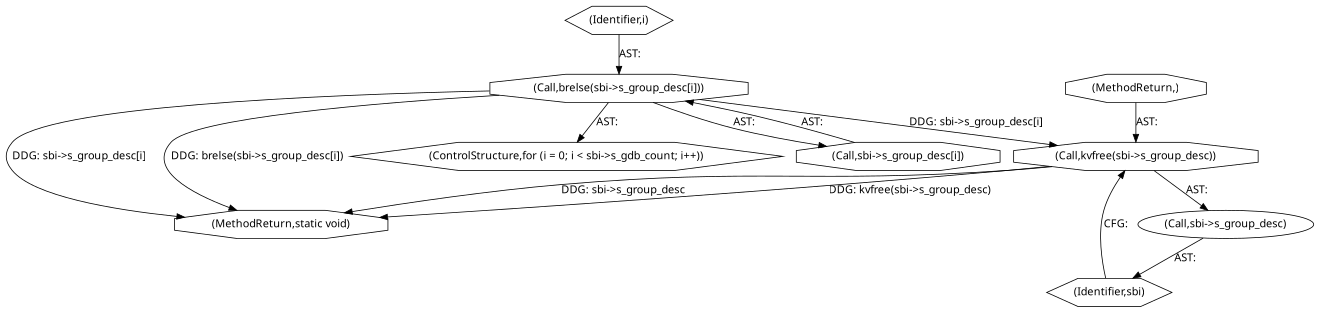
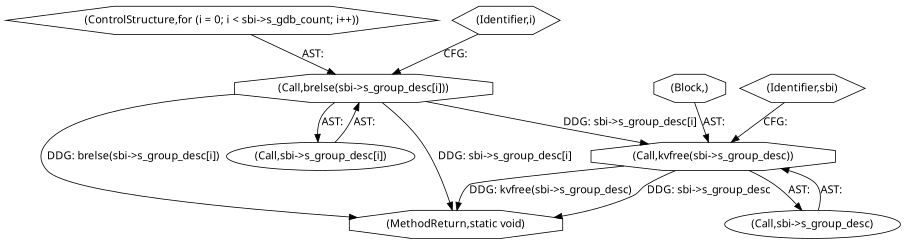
edge "(Identifier,i)" -> "(Call,brelse(sbi->s_group_desc[i]))": label "AST: " -> "CFG: "
node "(MethodReturn,)": label "(MethodReturn,)" -> "(Block,)"
edge "(Call,brelse(sbi->s_group_desc[i]))" -> "(ControlStructure,for (i = 0; i < sbi->s_gdb_count; i++))": reversed
node "(Call,sbi->s_group_desc[i])": shape octagon -> ellipse
edge "(Call,sbi->s_group_desc)" -> "(Identifier,sbi)": now "(Call,sbi->s_group_desc)" -> "(Call,kvfree(sbi->s_group_desc))"
